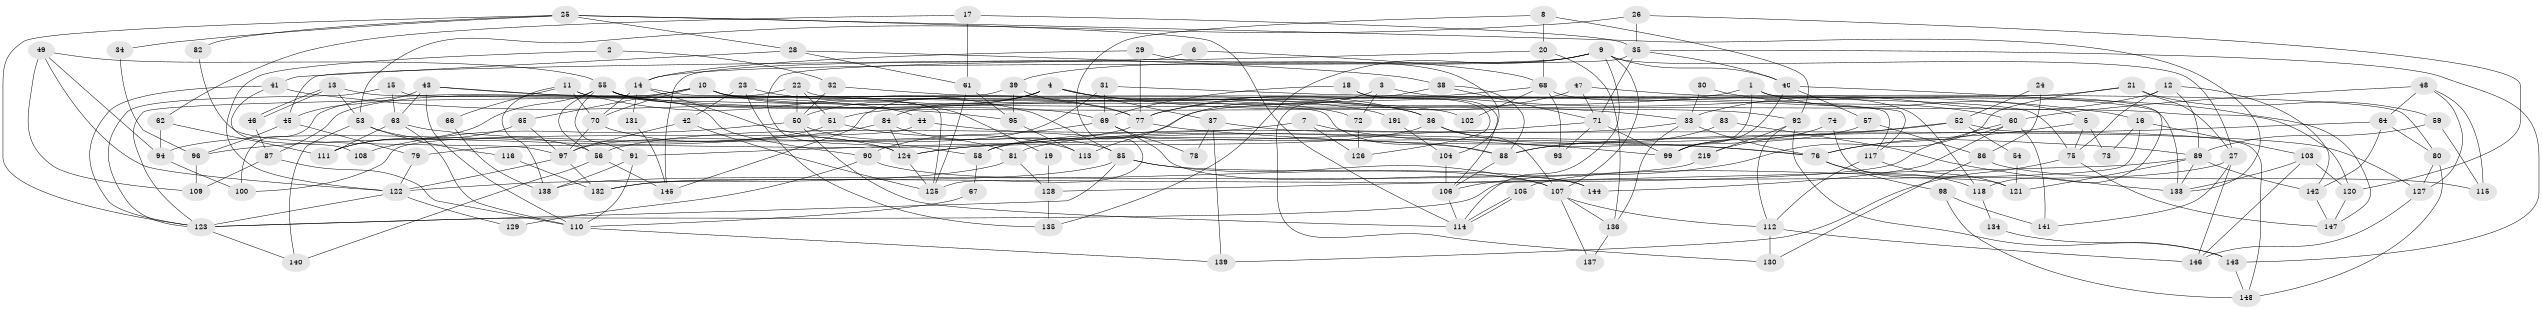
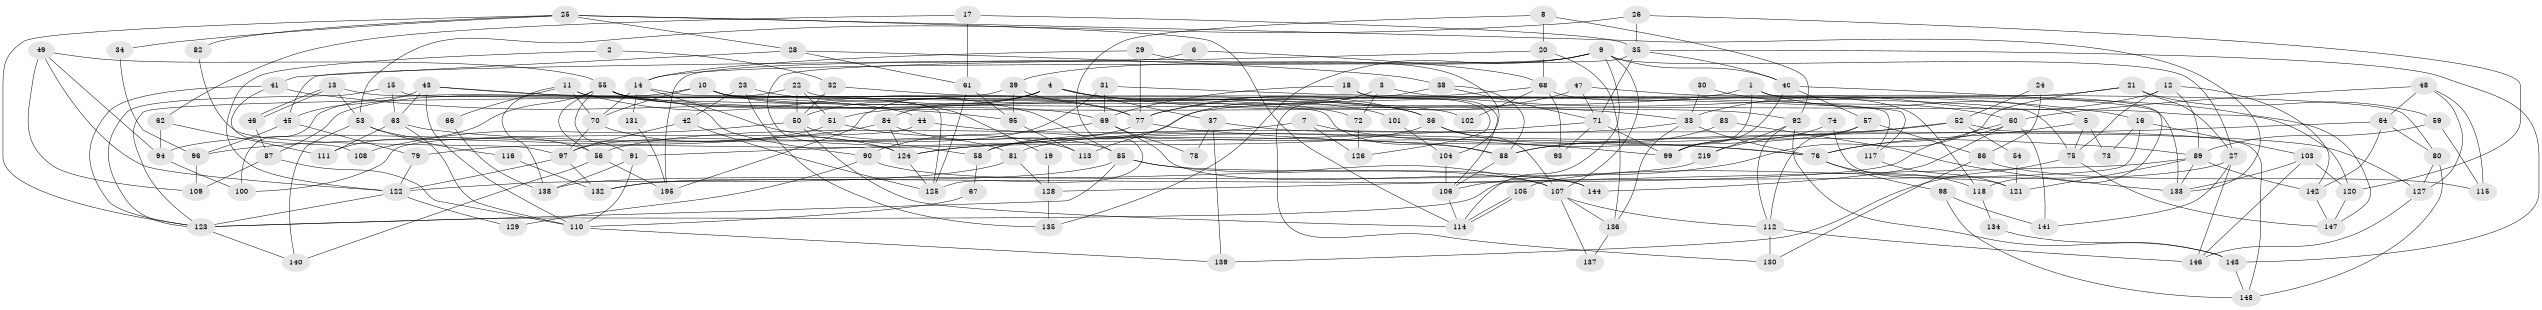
node "65": removed
node "191": label "191" -> "101"
edge "117" -- "112": now "57" -- "112"
node "145": label "145" -> "195"
